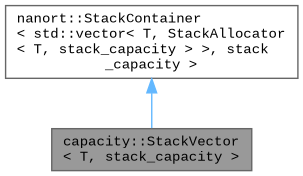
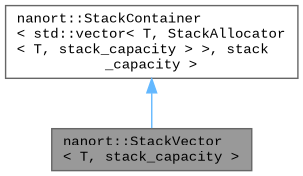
node "capacity::StackVector < T, stack_capacity >": label "capacity::StackVector < T, stack_capacity >" -> "nanort::StackVector < T, stack_capacity >"
